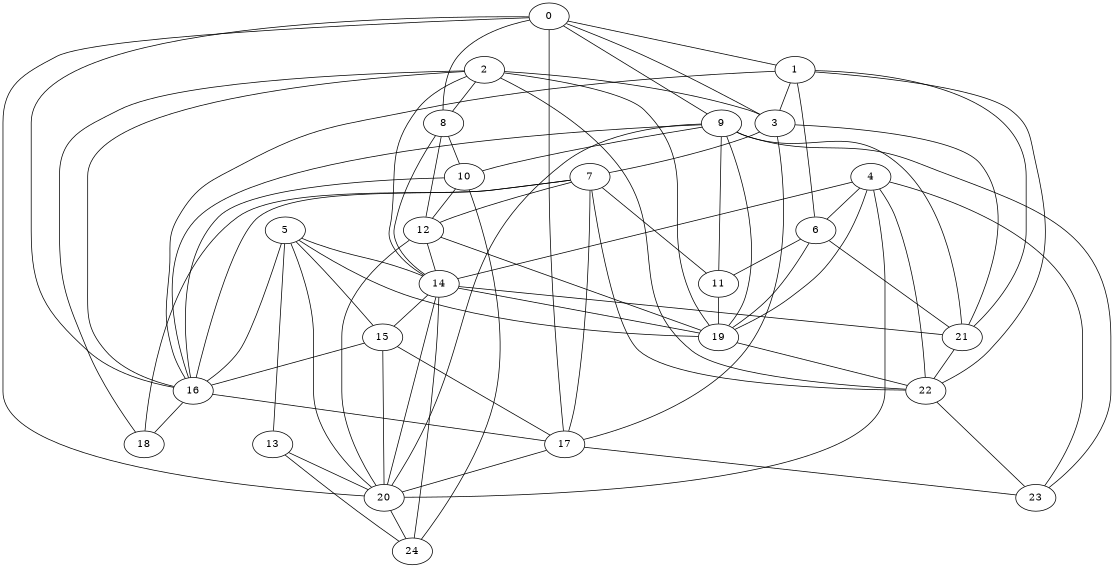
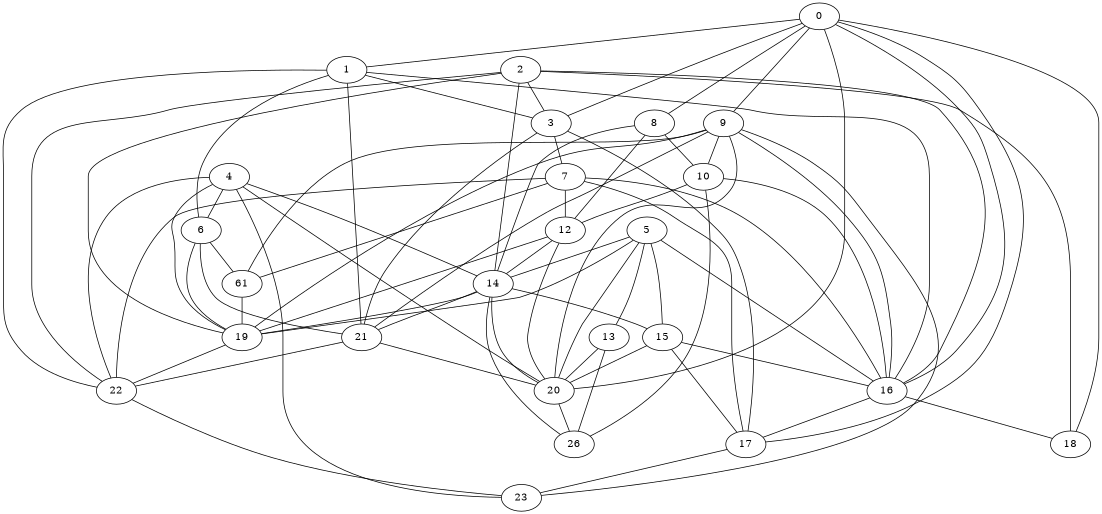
edge "2" -- "8": removed
edge "7" -- "18": now "0" -- "18"
node "11": label "11" -> "61"
edge "17" -- "20": now "21" -- "20"
node "24": label "24" -> "26"
